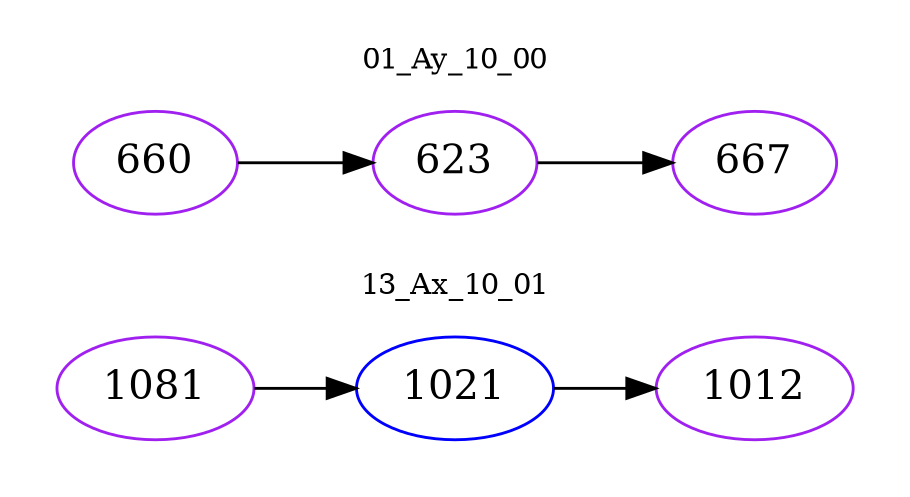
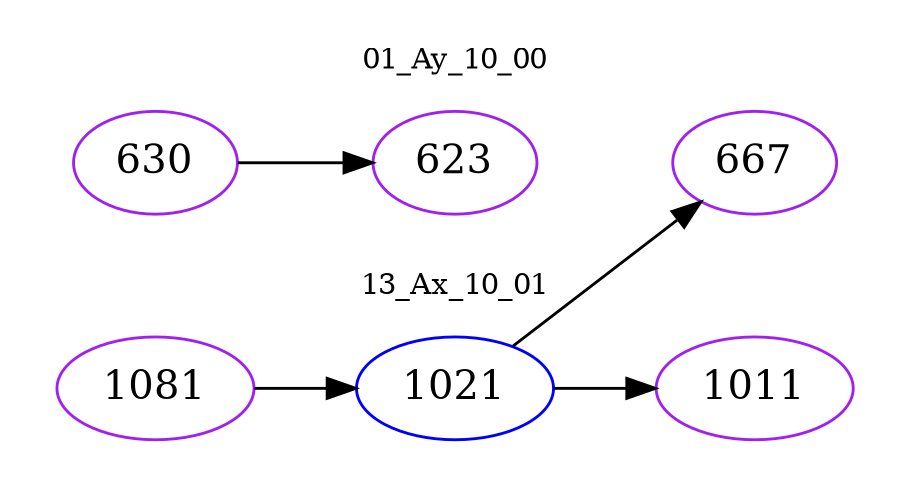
node "660": label "660" -> "630"
edge "623" -> "667": now "1021" -> "667"
node "1012": label "1012" -> "1011"
